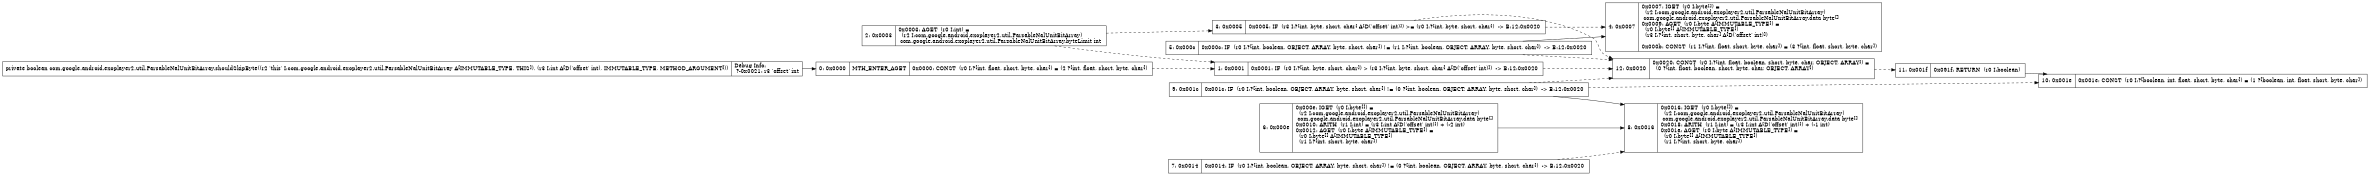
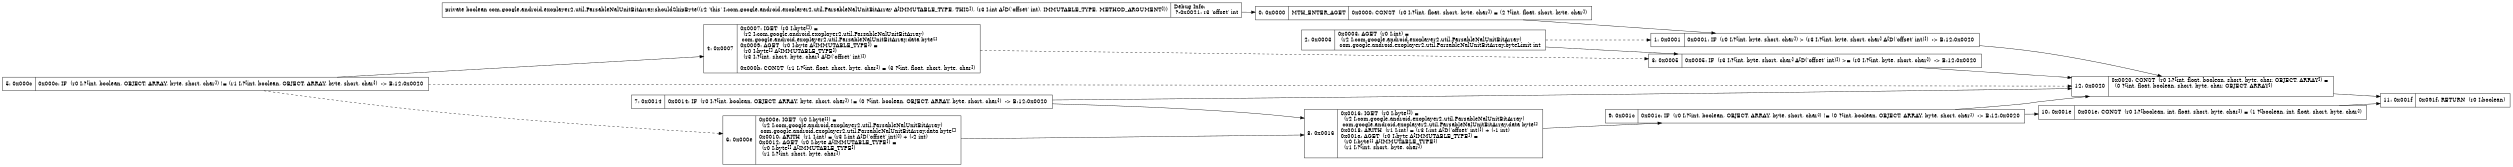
edge "3: 0x0005" -> "12: 0x0020": style dashed -> solid
edge "3: 0x0005" -> "4: 0x0007": reversed
edge "2: 0x0003" -> "3: 0x0005": style dashed -> solid
edge "0: 0x0000" -> "1: 0x0001": style dashed -> solid
edge "1: 0x0001" -> "12: 0x0020": style dashed -> solid
edge "12: 0x0020" -> "11: 0x001f": style dashed -> solid
edge "11: 0x001f" -> "10: 0x001e": reversed
edge "9: 0x001c" -> "12: 0x0020": style dashed -> solid
edge "9: 0x001c" -> "10: 0x001e": style dashed -> solid
edge "7: 0x0014" -> "12: 0x0020": added
edge "9: 0x001c" -> "8: 0x0016": reversed
edge "5: 0x000c" -> "6: 0x000e": added
edge "7: 0x0014" -> "8: 0x0016": style dashed -> solid
